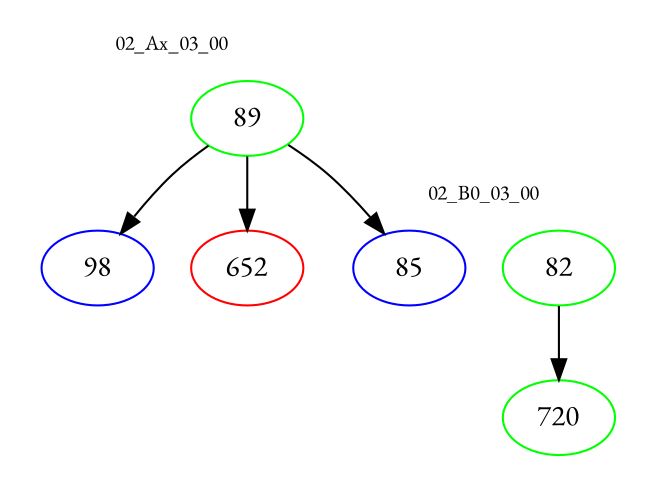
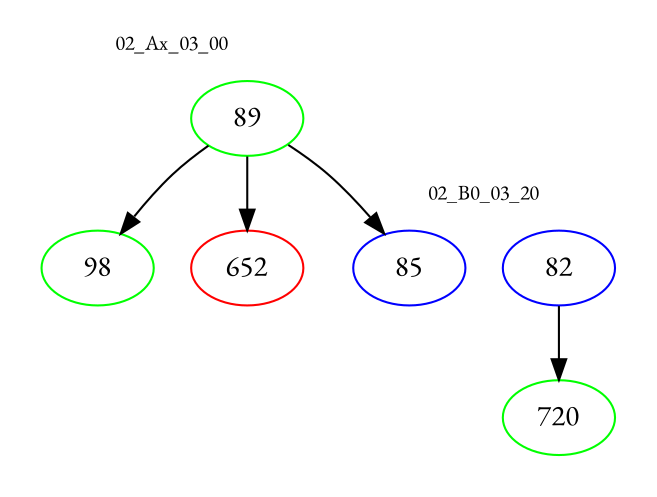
cluster "02_B0_03_00": label "02_B0_03_00" -> "02_B0_03_20"
node "98": color blue -> green
node "82": color green -> blue
